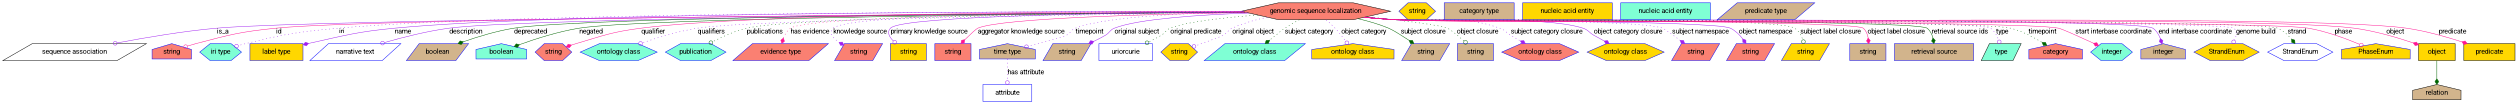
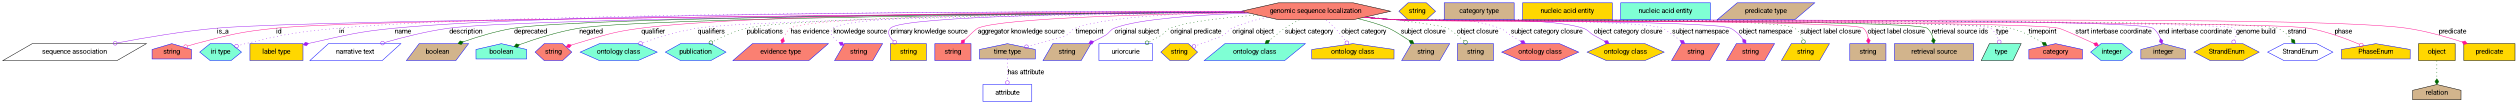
edge "genomic sequence localization" -> "object": removed, label "object"
edge "object" -> "relation": style solid -> dotted
